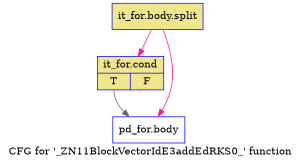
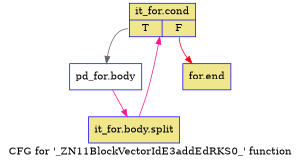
edge "it_for.body.split" -> "pd_for.body": reversed
node "for.end": added
